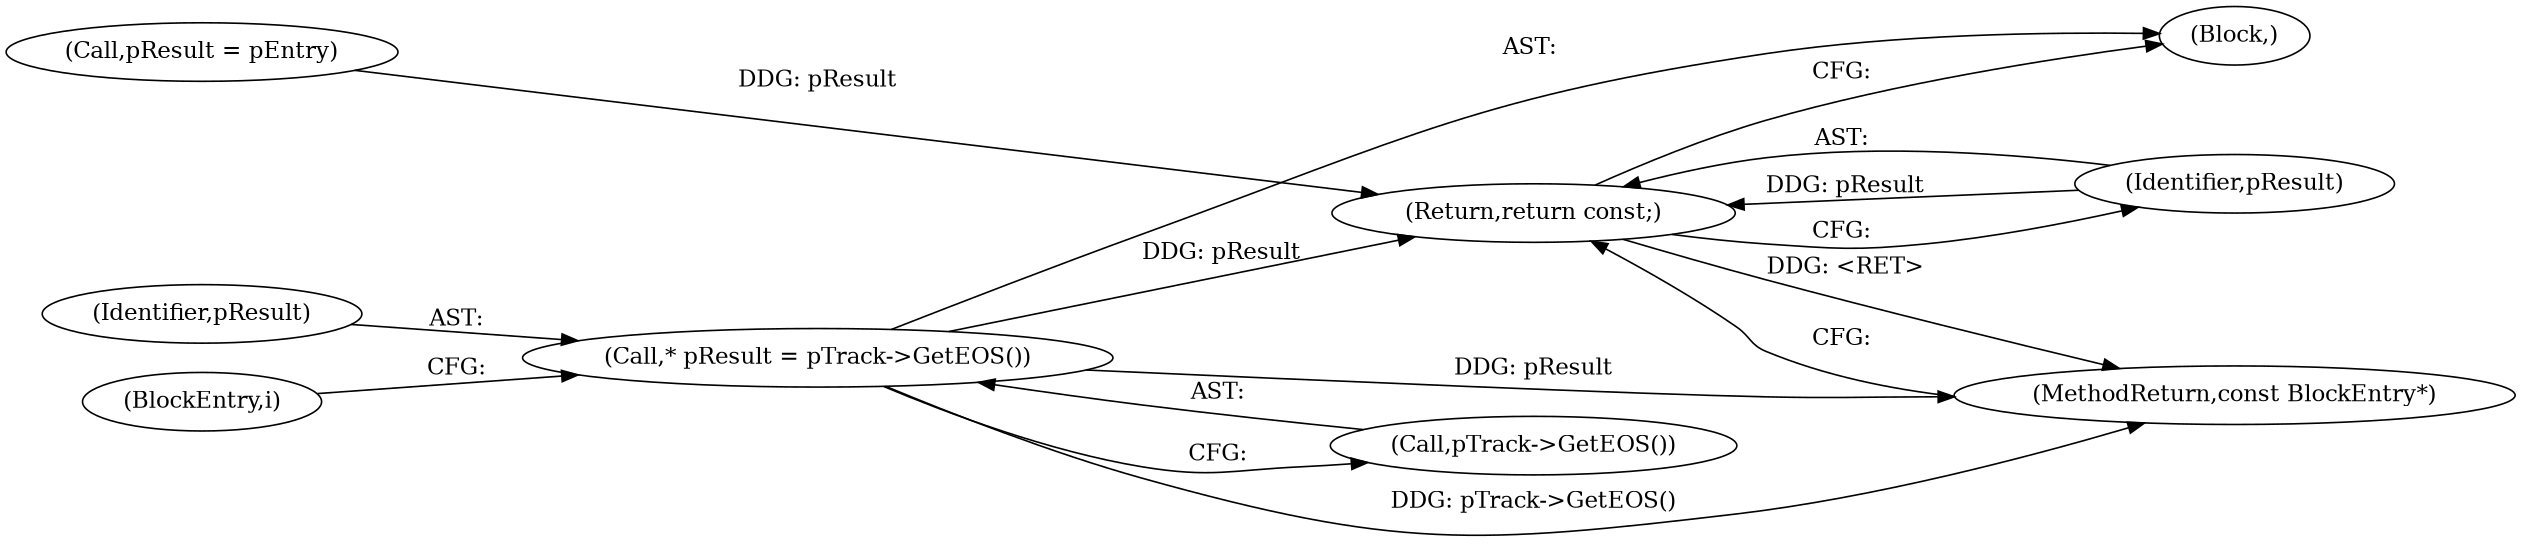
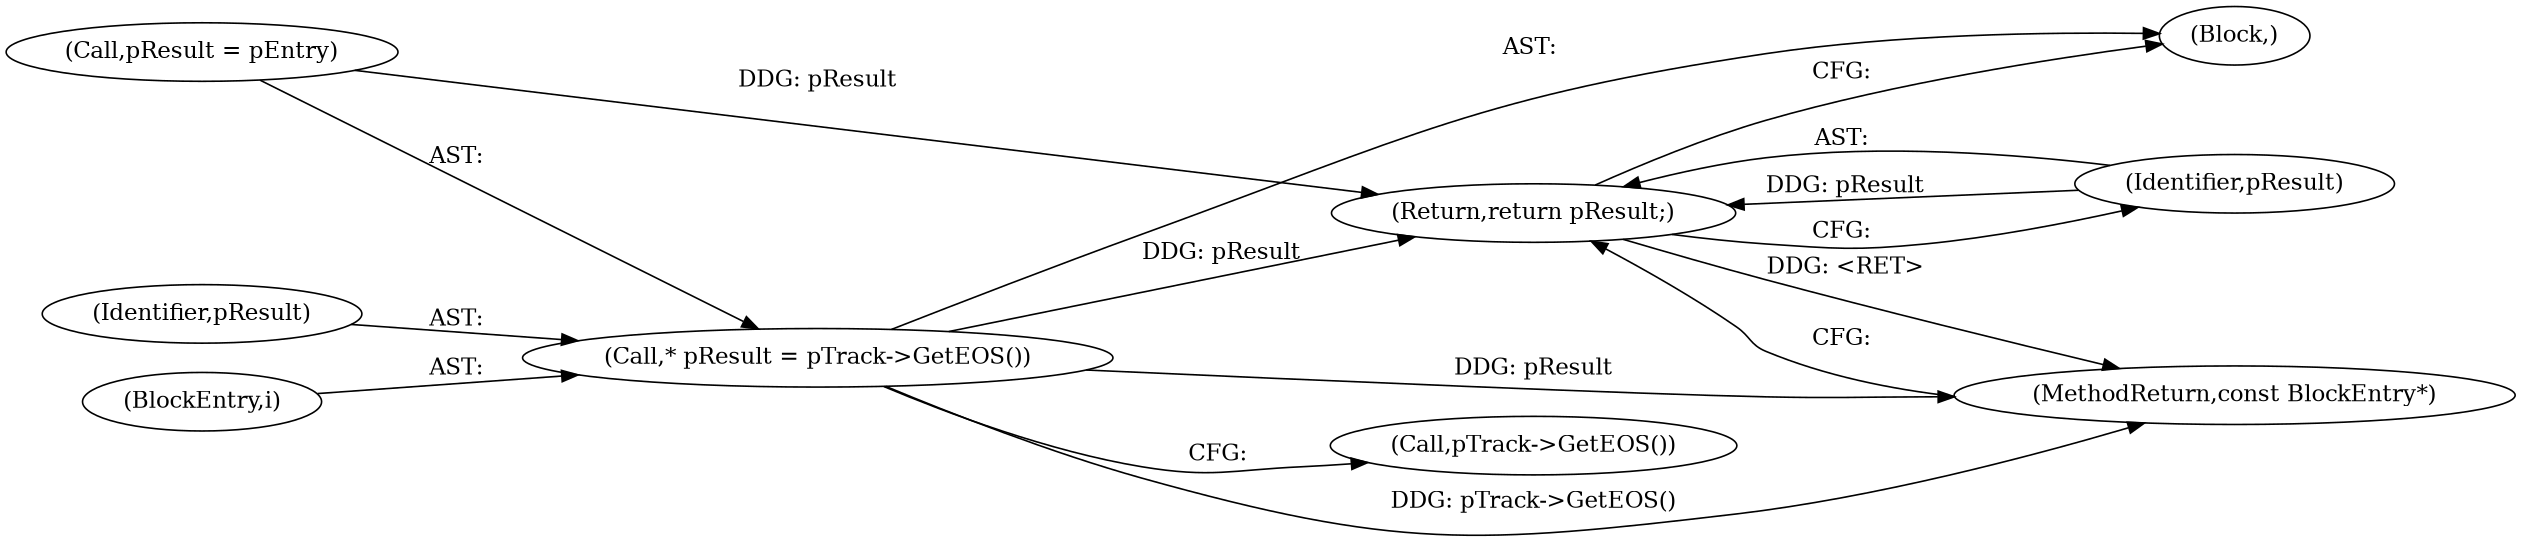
node "(Return,return const;)": label "(Return,return const;)" -> "(Return,return pResult;)"
edge "(BlockEntry,i)" -> "(Call,* pResult = pTrack->GetEOS())": label "CFG: " -> "AST: "
edge "(Call,pTrack->GetEOS())" -> "(Call,* pResult = pTrack->GetEOS())": now "(Call,pResult = pEntry)" -> "(Call,* pResult = pTrack->GetEOS())"
